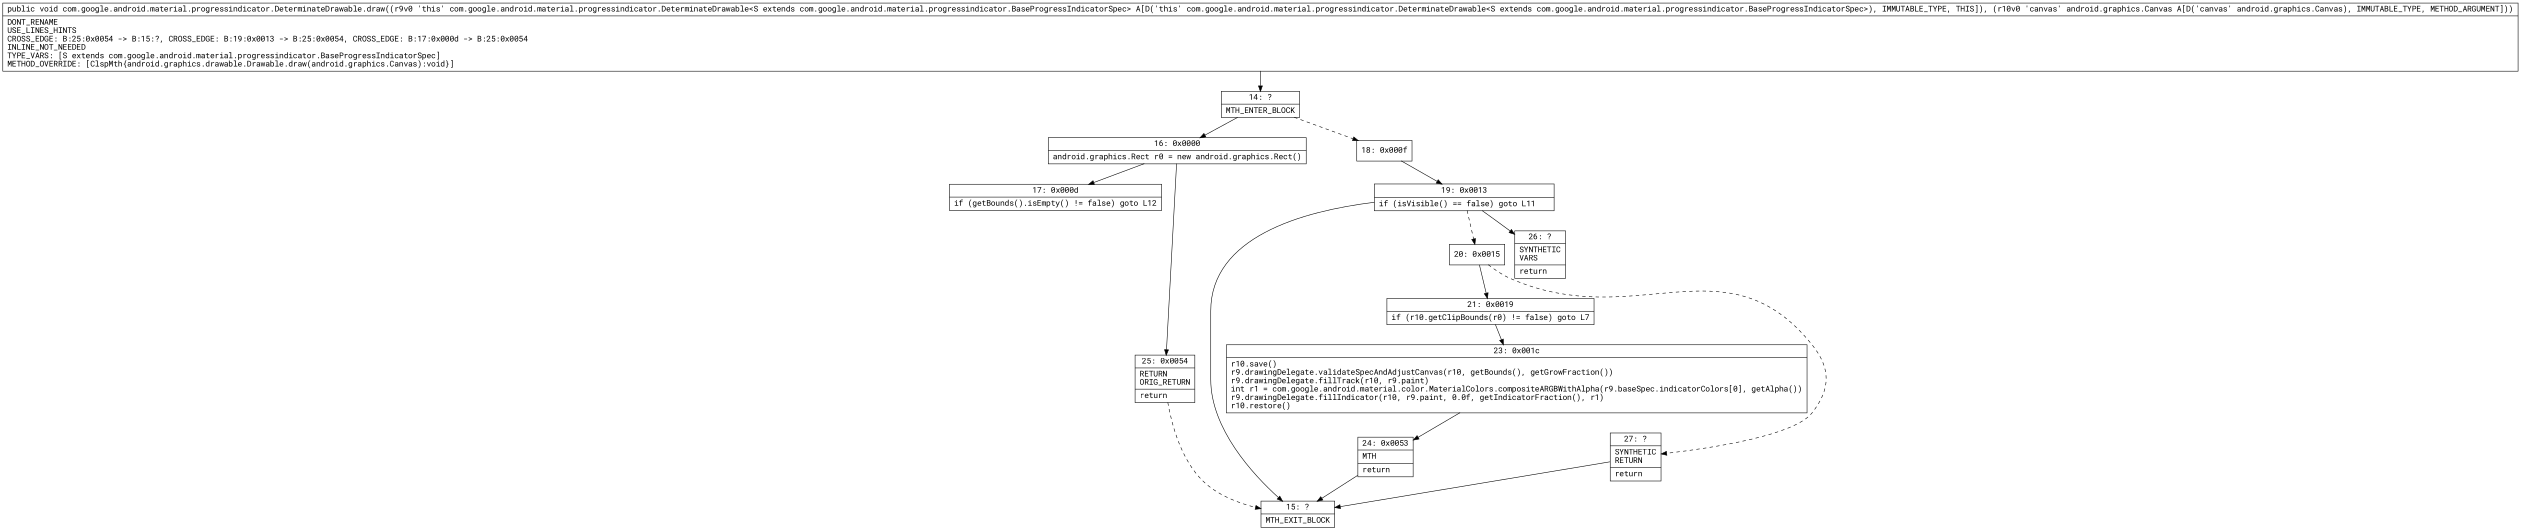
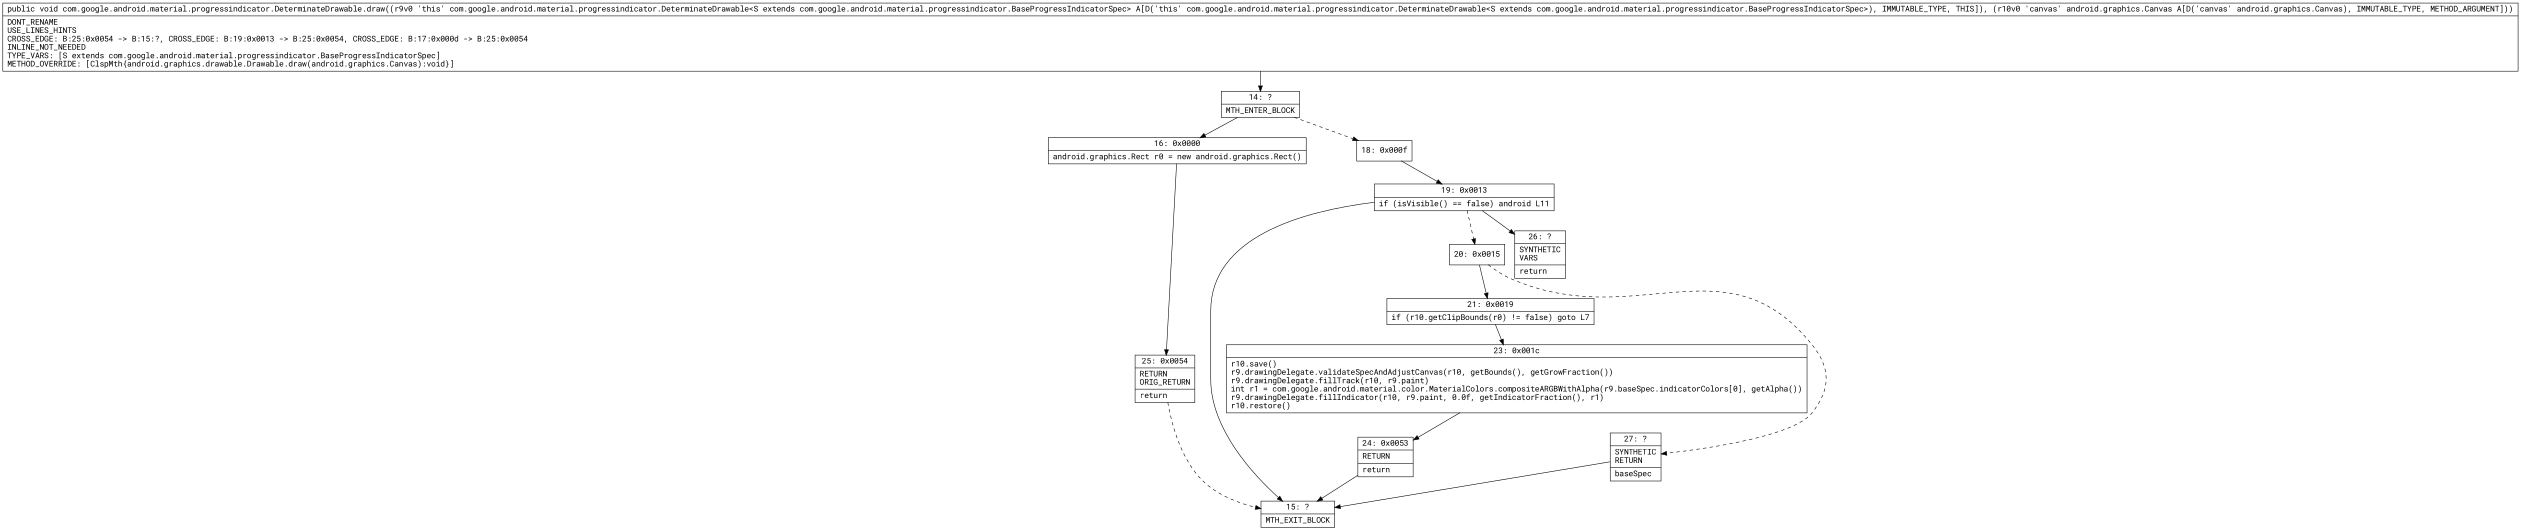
node "17: 0x000d": removed
node "19: 0x0013": text "if (isVisible() == false) goto L11" -> "if (isVisible() == false) android L11"
node "24: 0x0053": text "MTH" -> "RETURN"
node "27: ?": text "return" -> "baseSpec"
